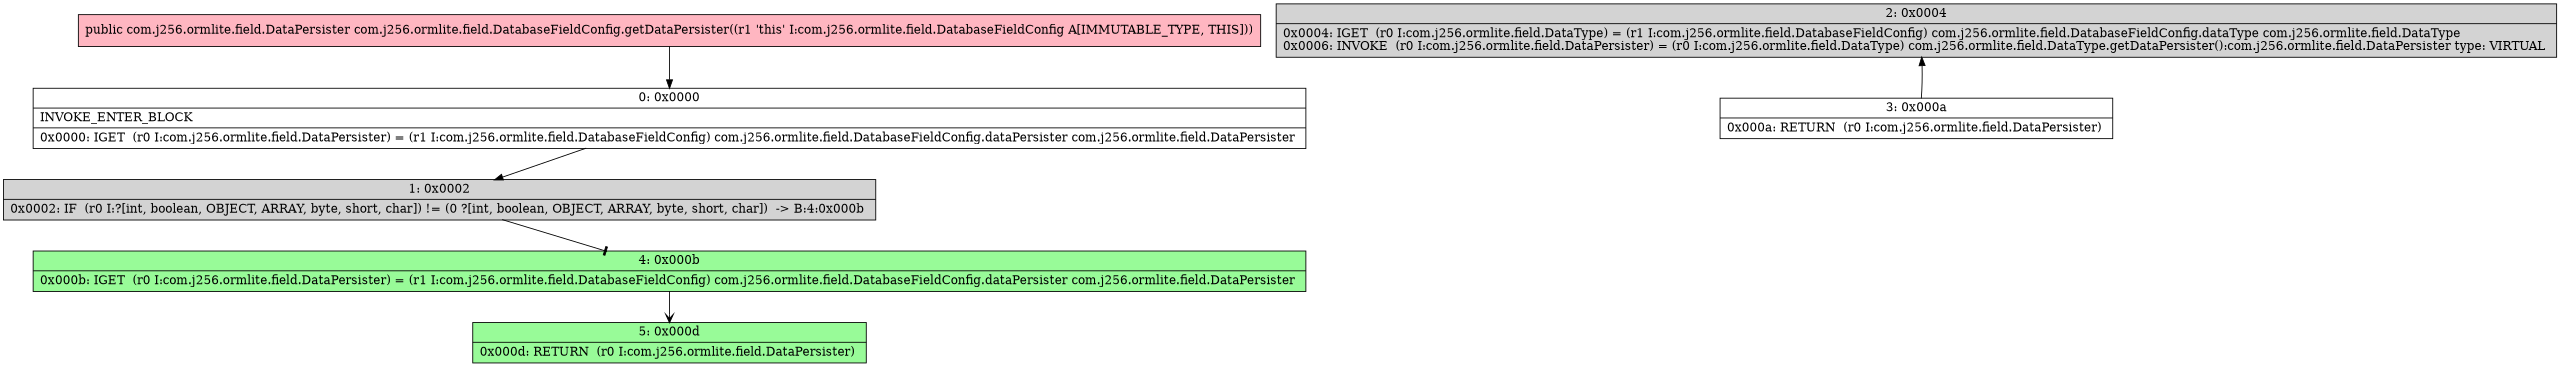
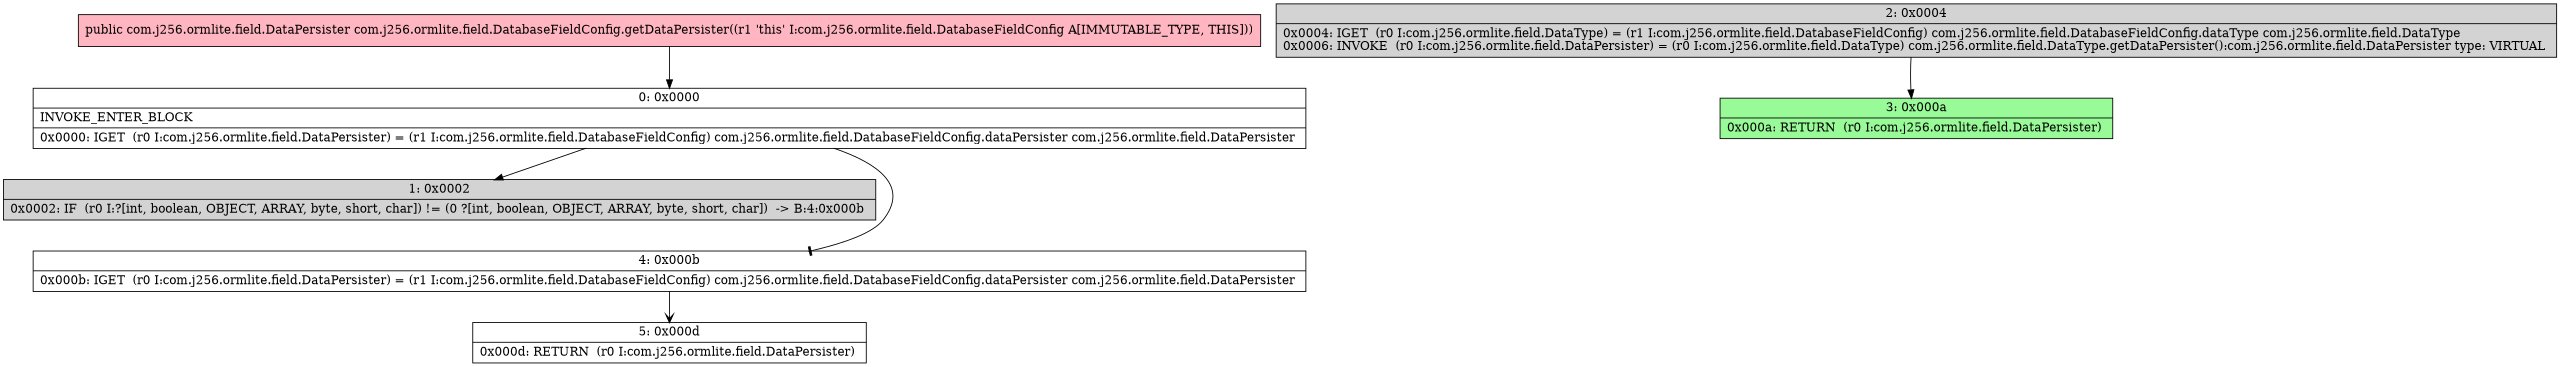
edge "3: 0x000a" -> "2: 0x0004": reversed
node "3: 0x000a": fillcolor white -> palegreen
edge "1: 0x0002" -> "4: 0x000b": now "0: 0x0000" -> "4: 0x000b"
node "4: 0x000b": fillcolor palegreen -> white
node "5: 0x000d": fillcolor palegreen -> white
